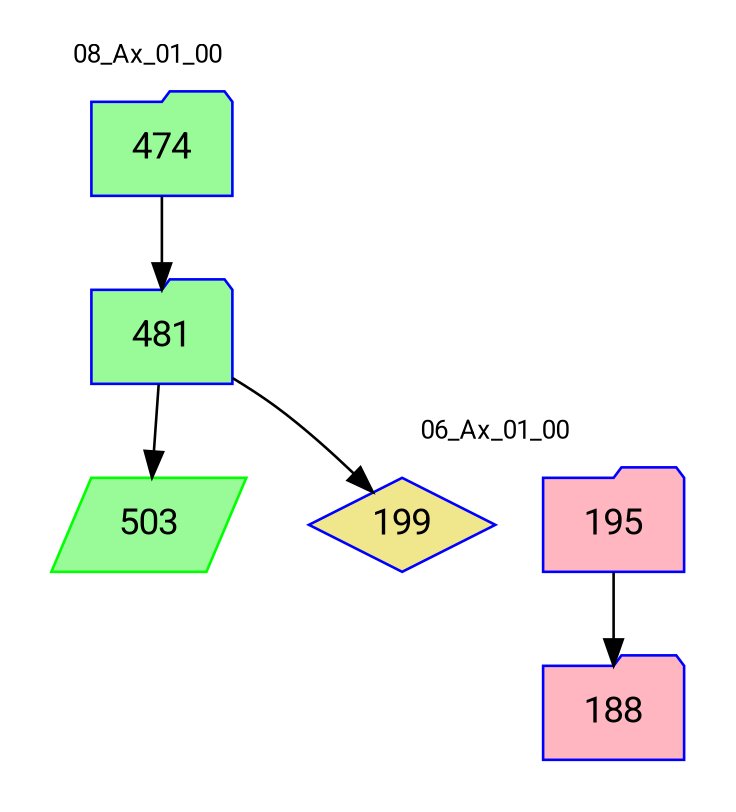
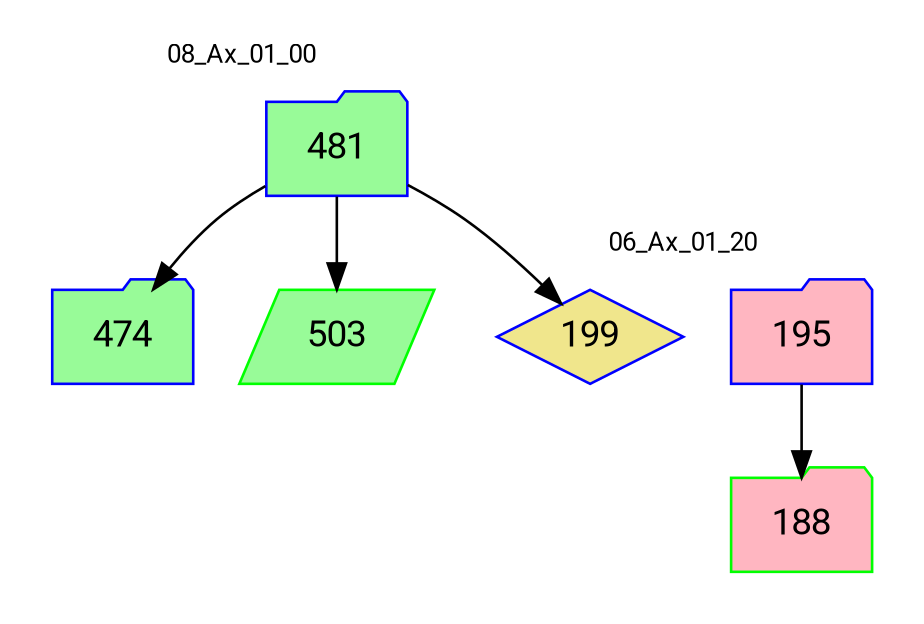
edge "474" -> "481": reversed
cluster "06_Ax_01_00": label "06_Ax_01_00" -> "06_Ax_01_20"
node "188": color blue -> green
